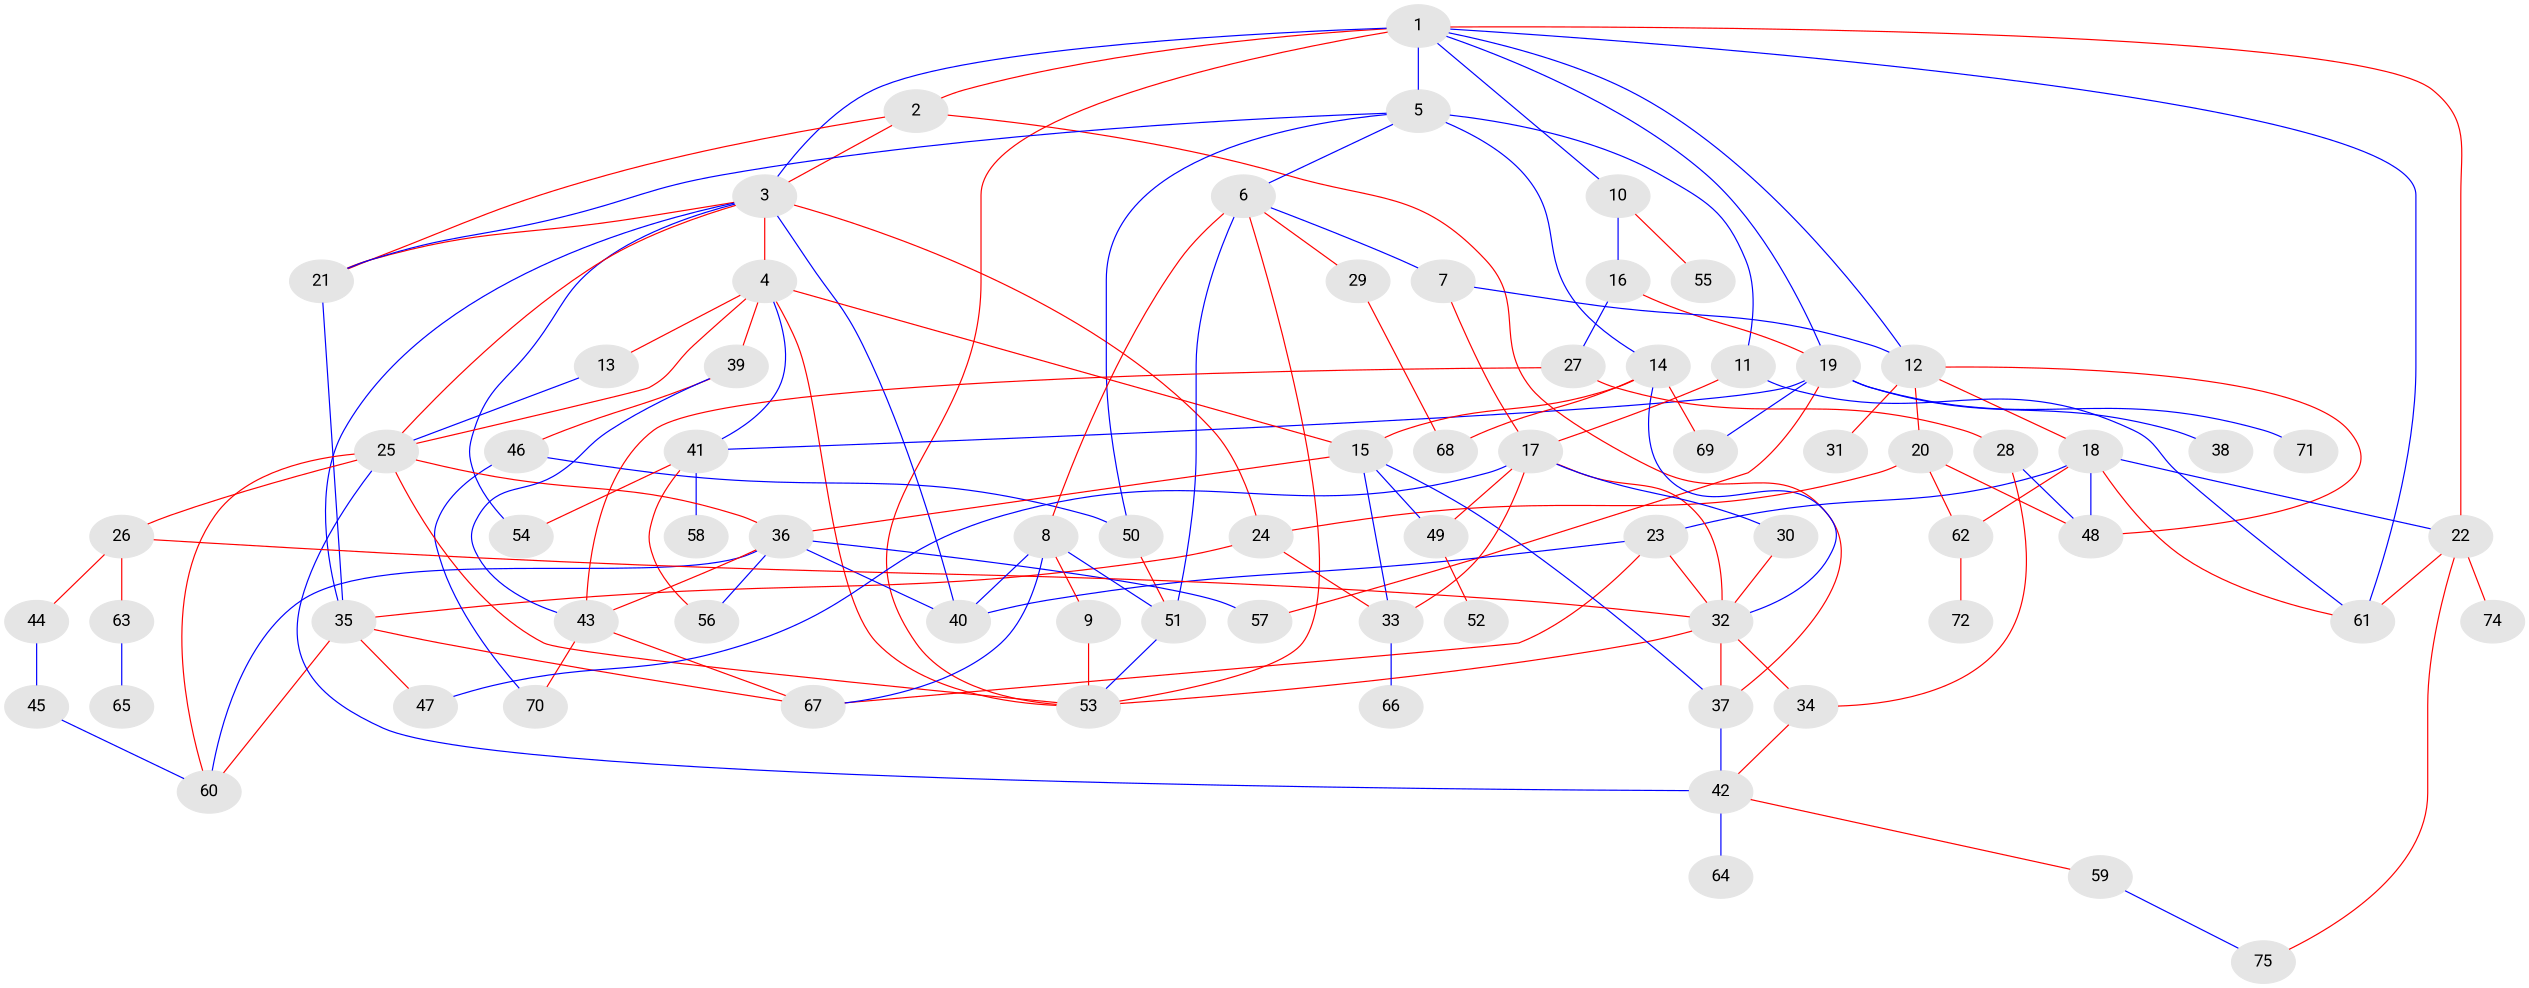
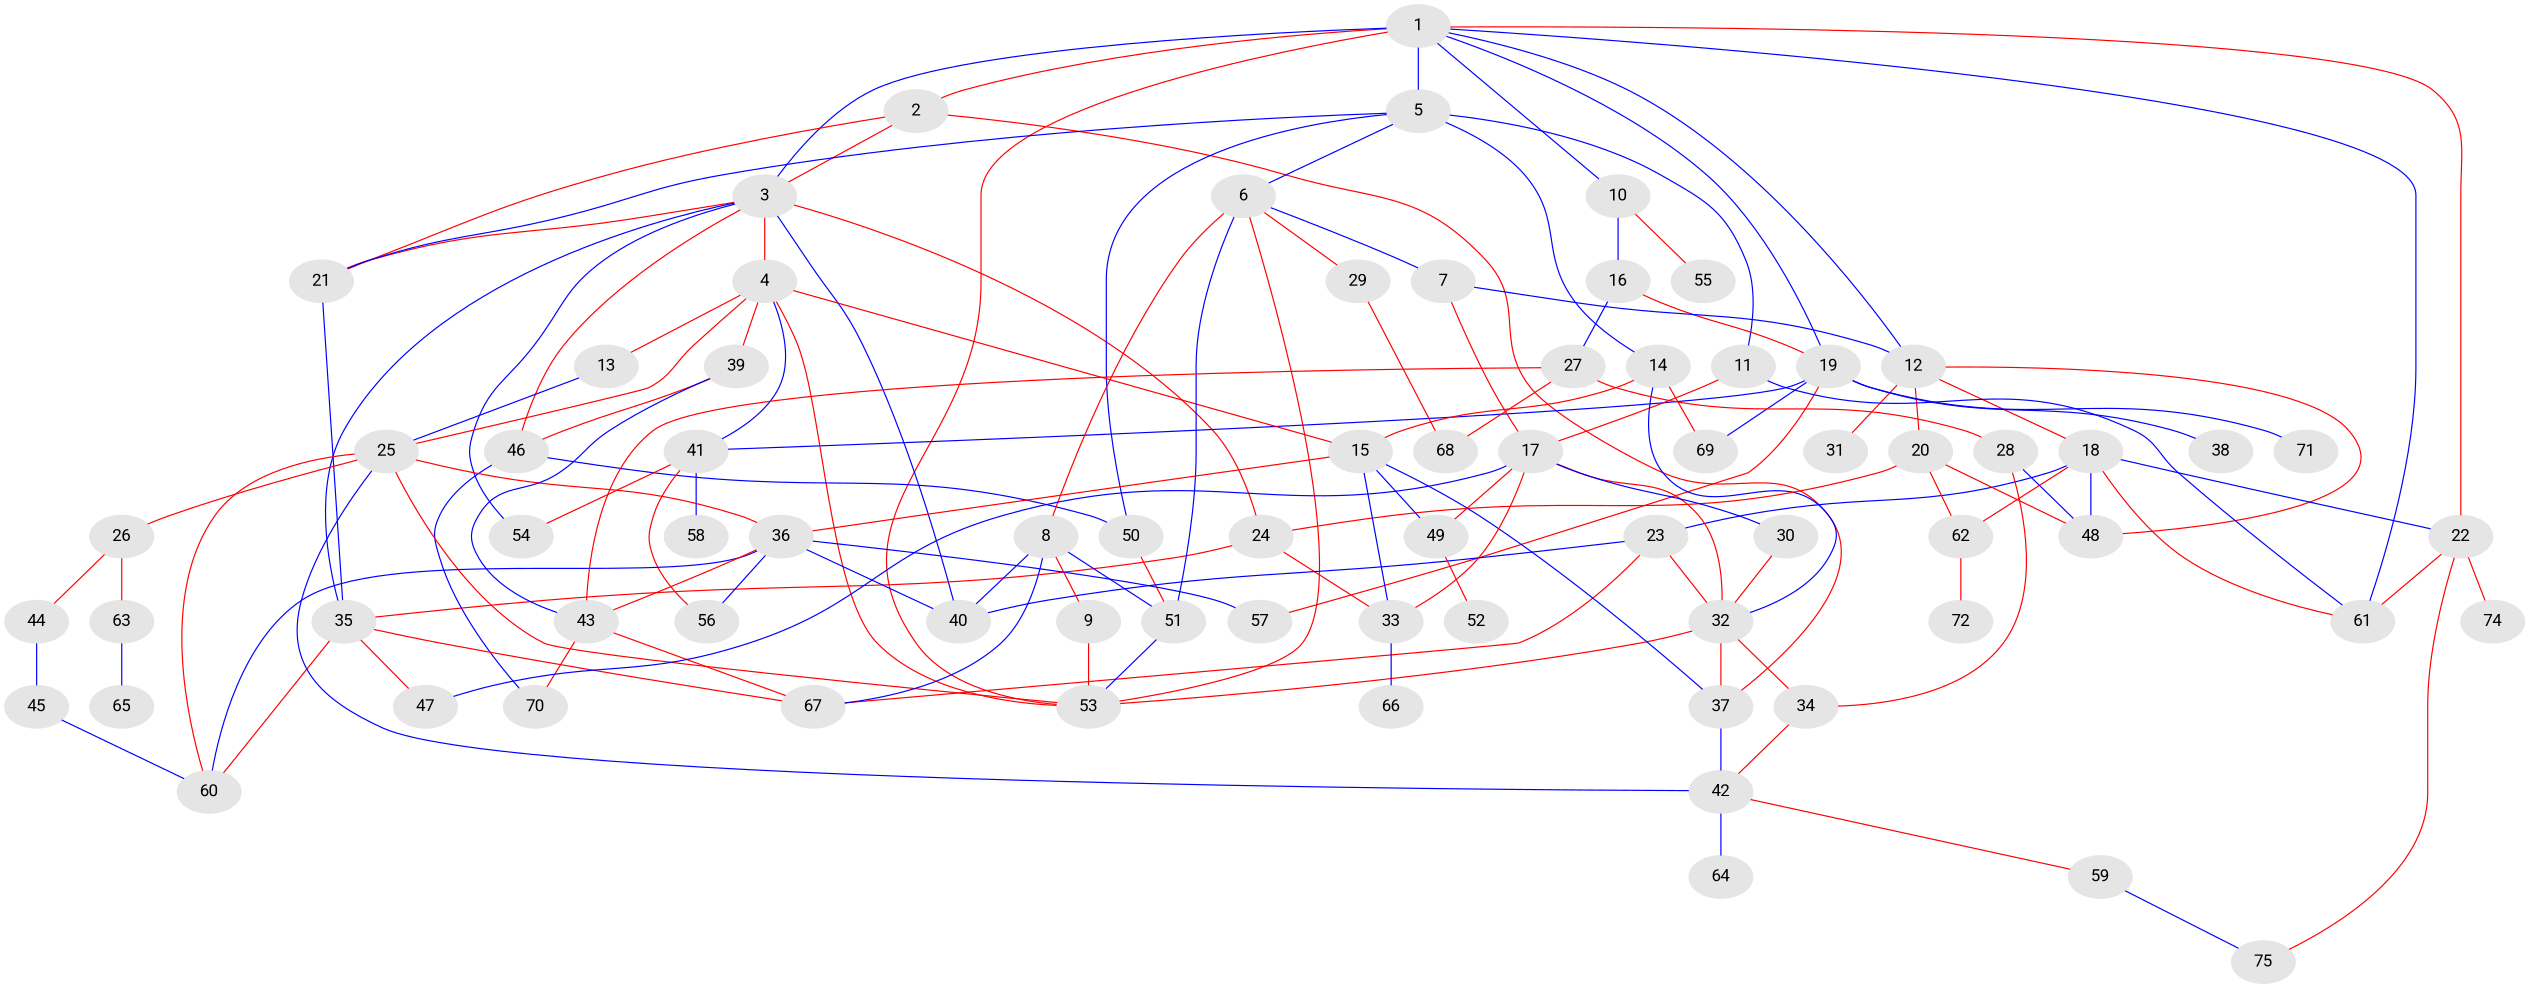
edge "3" -- "25": now "3" -- "46"
edge "14" -- "68": now "27" -- "68"
edge "26" -- "32": removed
